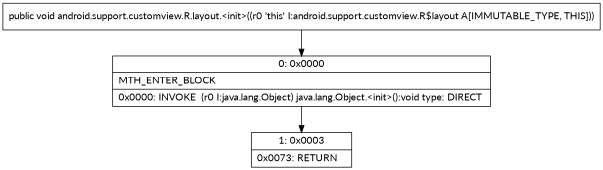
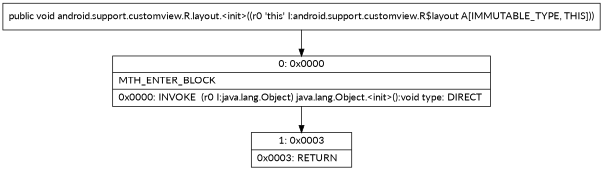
node "1: 0x0003": text "0x0073: RETURN" -> "0x0003: RETURN"
